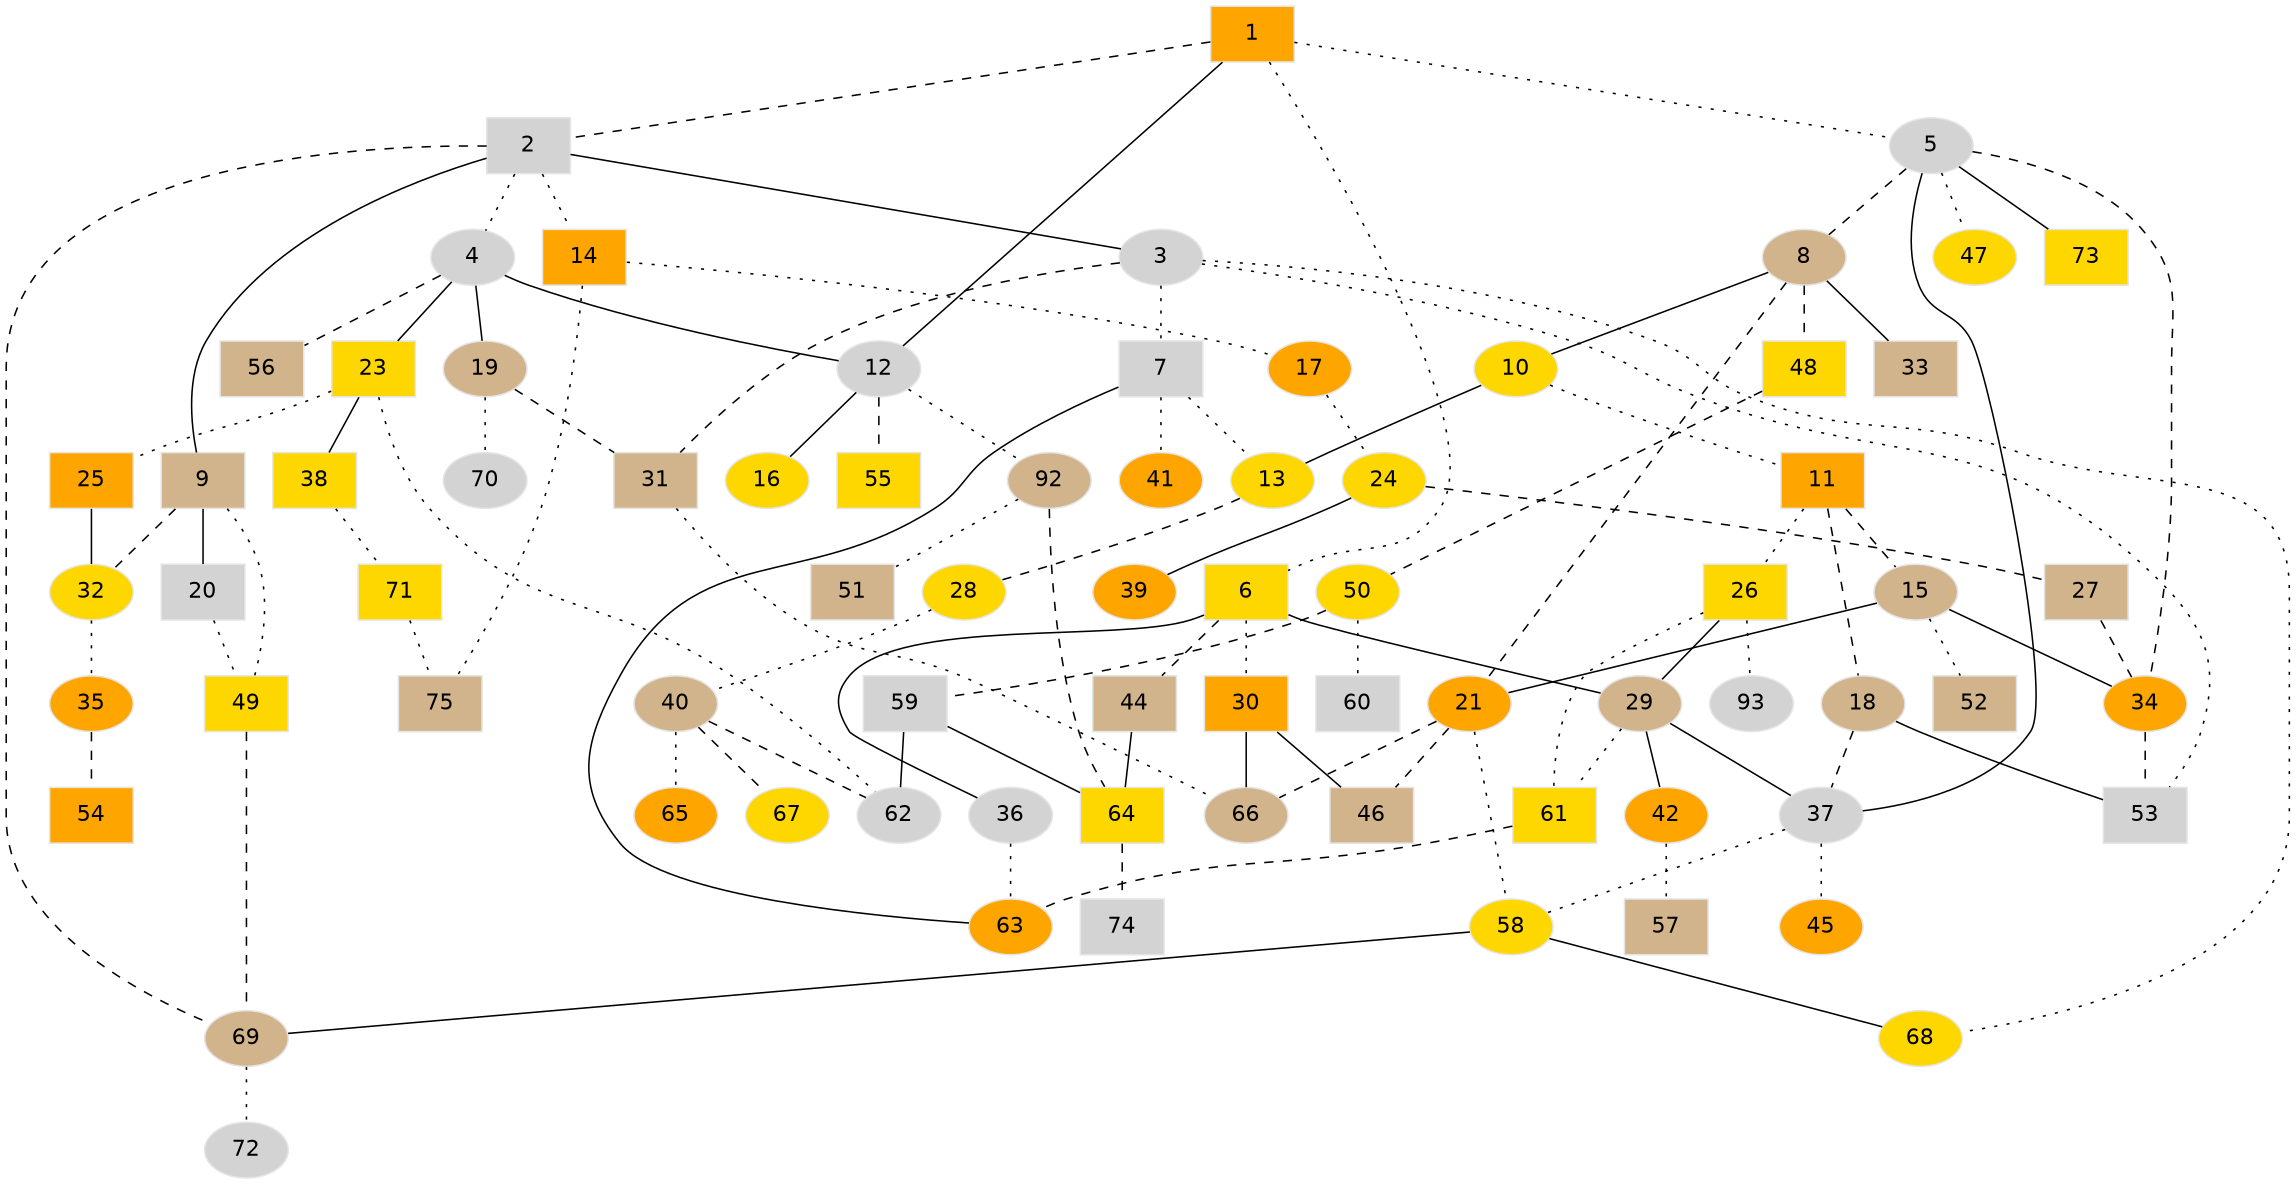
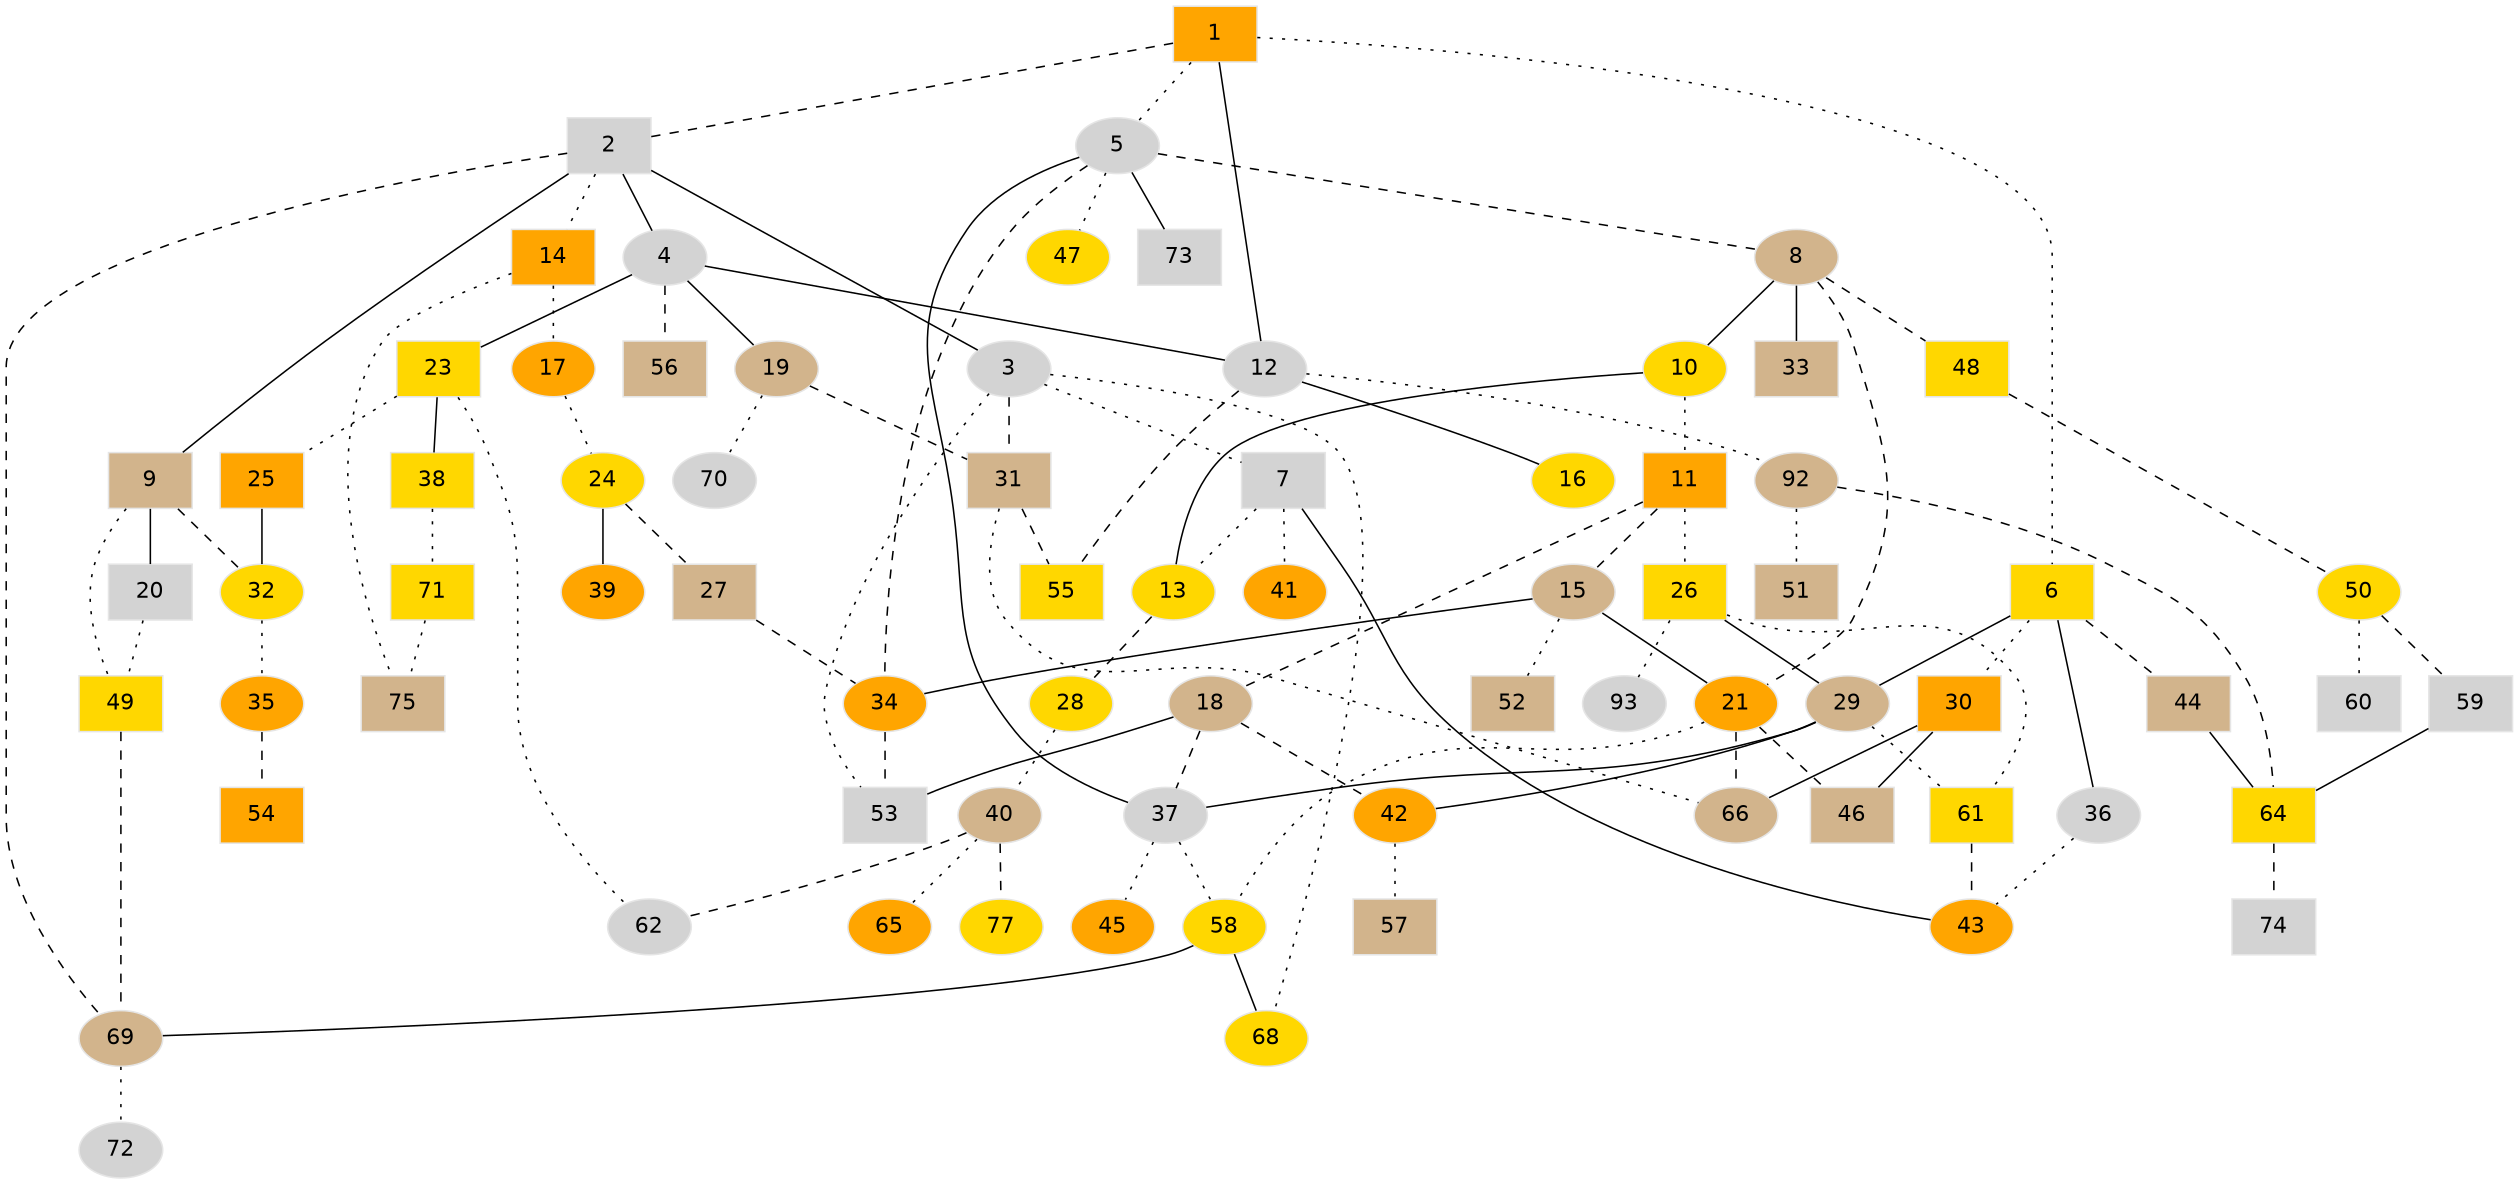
edge "2" -- "4": style dotted -> solid
node "73": fillcolor gold -> lightgrey
edge "31" -- "55": added
edge "59" -- "62": removed
edge "18" -- "42": added
node "67": label "67" -> "77"
node "63": label "63" -> "43"
